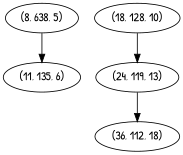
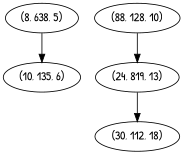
node "(18, 128, 10)": label "(18, 128, 10)" -> "(88, 128, 10)"
node "(11, 135, 6)": label "(11, 135, 6)" -> "(10, 135, 6)"
node "(24, 119, 13)": label "(24, 119, 13)" -> "(24, 819, 13)"
node "(36, 112, 18)": label "(36, 112, 18)" -> "(30, 112, 18)"
